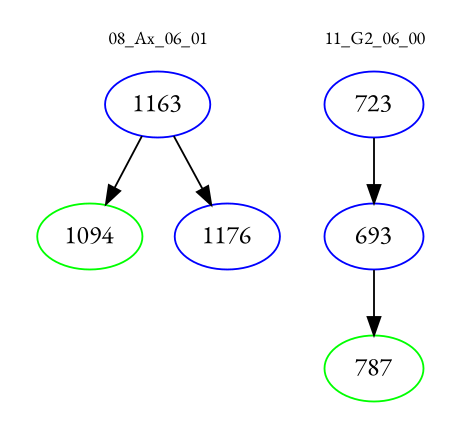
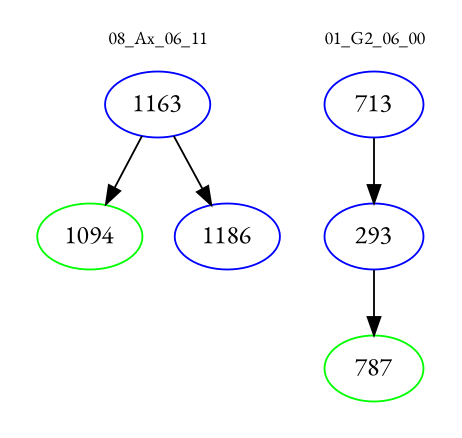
cluster "08_Ax_06_01": label "08_Ax_06_01" -> "08_Ax_06_11"
cluster "11_G2_06_00": label "11_G2_06_00" -> "01_G2_06_00"
node "723": label "723" -> "713"
node "1176": label "1176" -> "1186"
node "693": label "693" -> "293"
